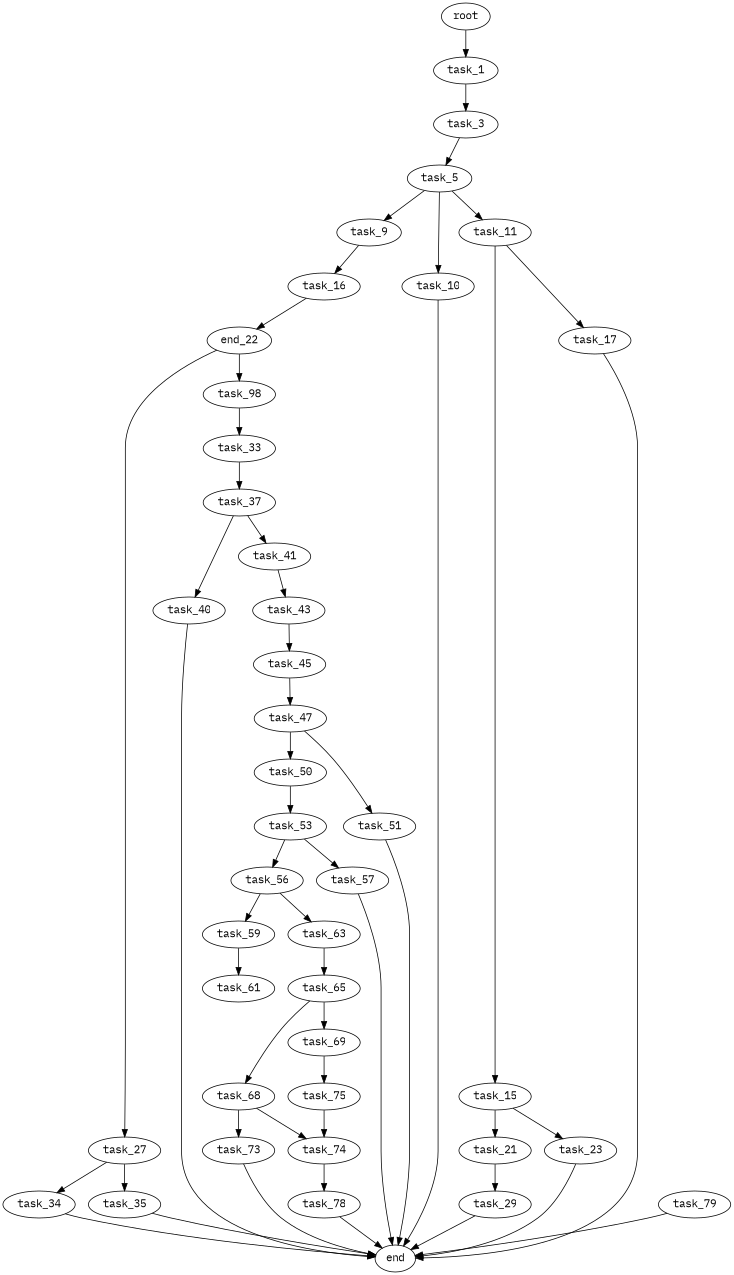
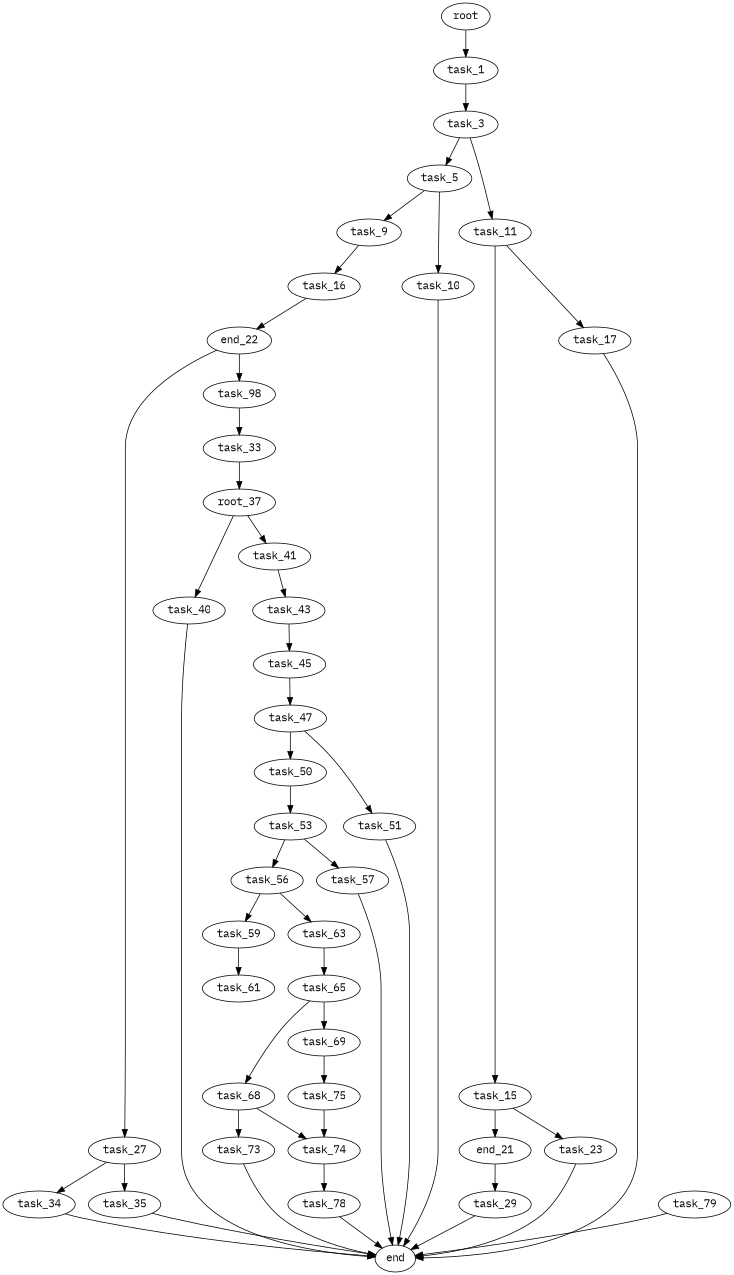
edge "task_5" -> "task_11": now "task_3" -> "task_11"
node "task_37": label "task_37" -> "root_37"
node "task_21": label "task_21" -> "end_21"
